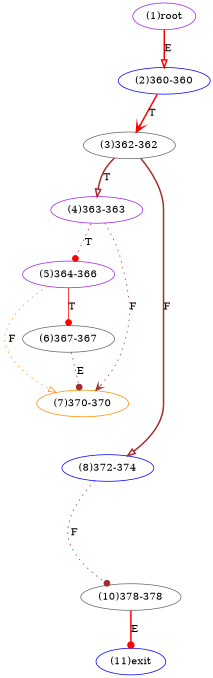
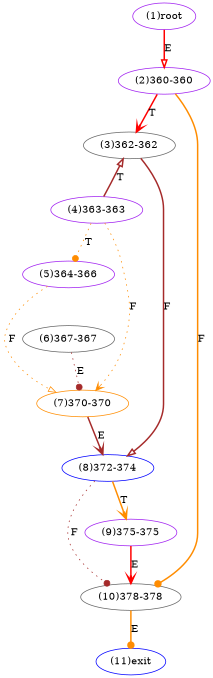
node "(2)360-360": color blue -> purple
edge "(3)362-362" -> "(4)363-363": reversed
edge "(4)363-363" -> "(5)364-366": color red -> darkorange
edge "(5)364-366" -> "(6)367-367": removed, label "T"
edge "(4)363-363" -> "(7)370-370": color brown -> darkorange
edge "(2)360-360" -> "(10)378-378": added, label "F"
edge "(7)370-370" -> "(8)372-374": added, label "E"
node "(9)375-375": added
edge "(10)378-378" -> "(11)exit": color red -> darkorange
